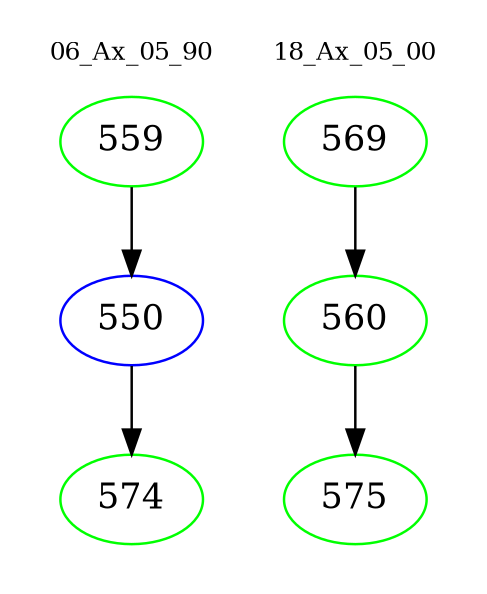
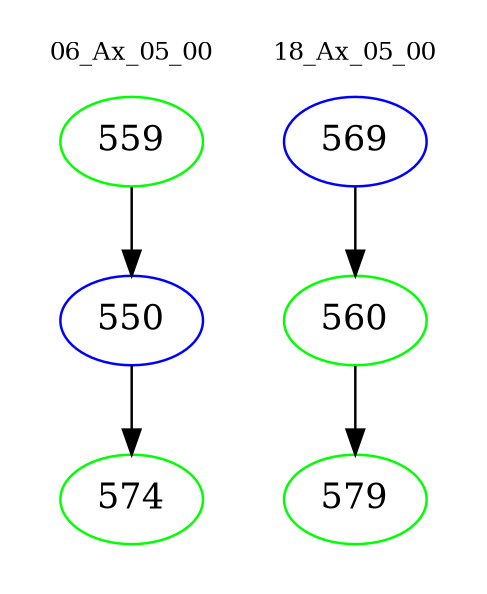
cluster "06_Ax_05_90": label "06_Ax_05_90" -> "06_Ax_05_00"
node "569": color green -> blue
node "575": label "575" -> "579"
